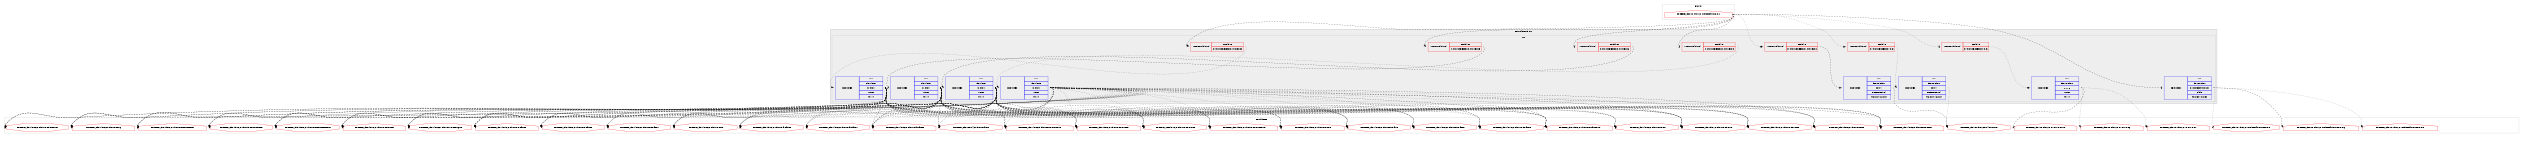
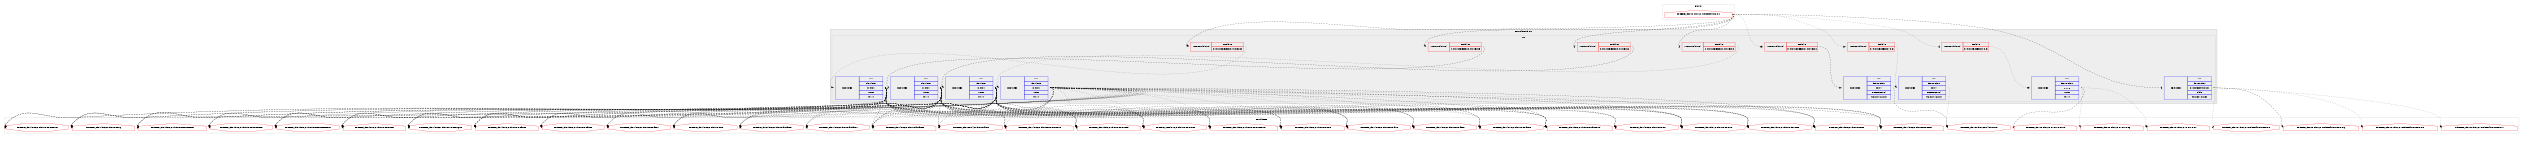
node "portage://dev-lang/python-3.9.19_p3": label "portage://dev-lang/python-3.9.19_p3" -> "portage://lang-lang/python-3.9.19_p3"
node "portage://dev-python/pyproject-fmt-rust-1.1.4": added
